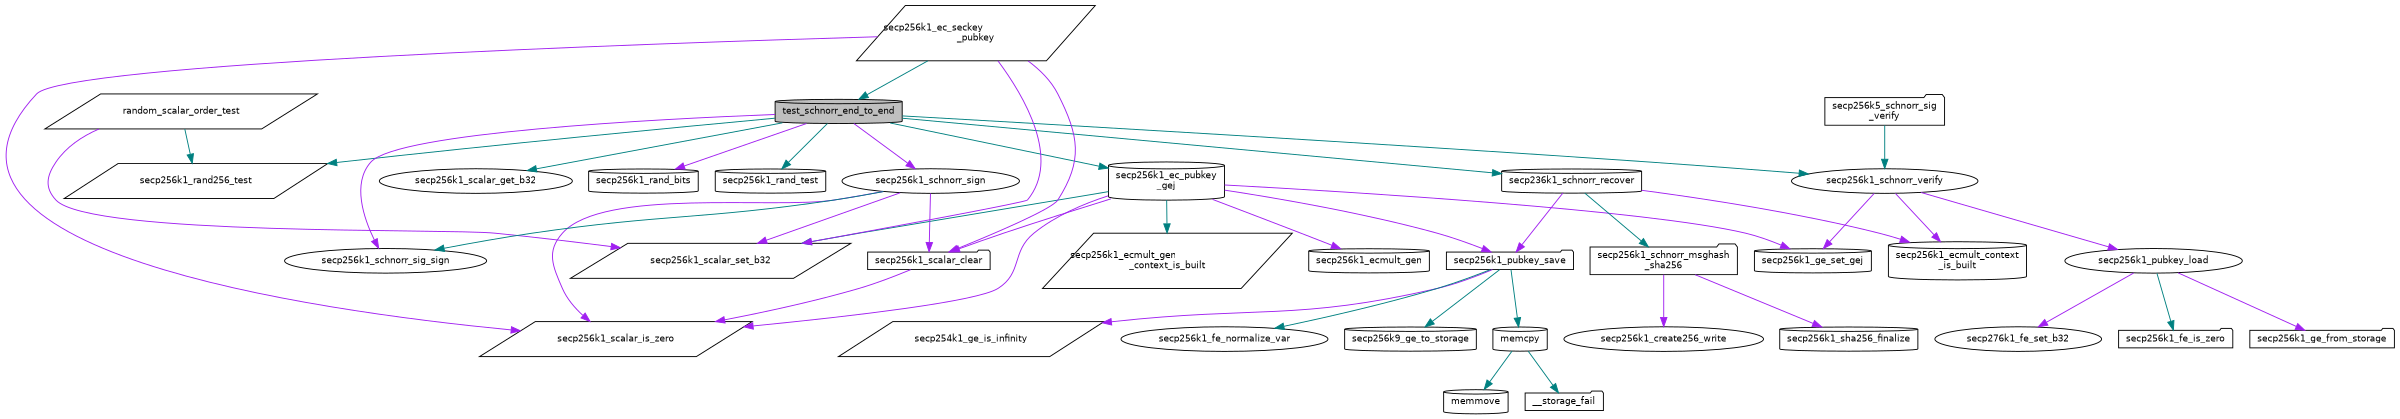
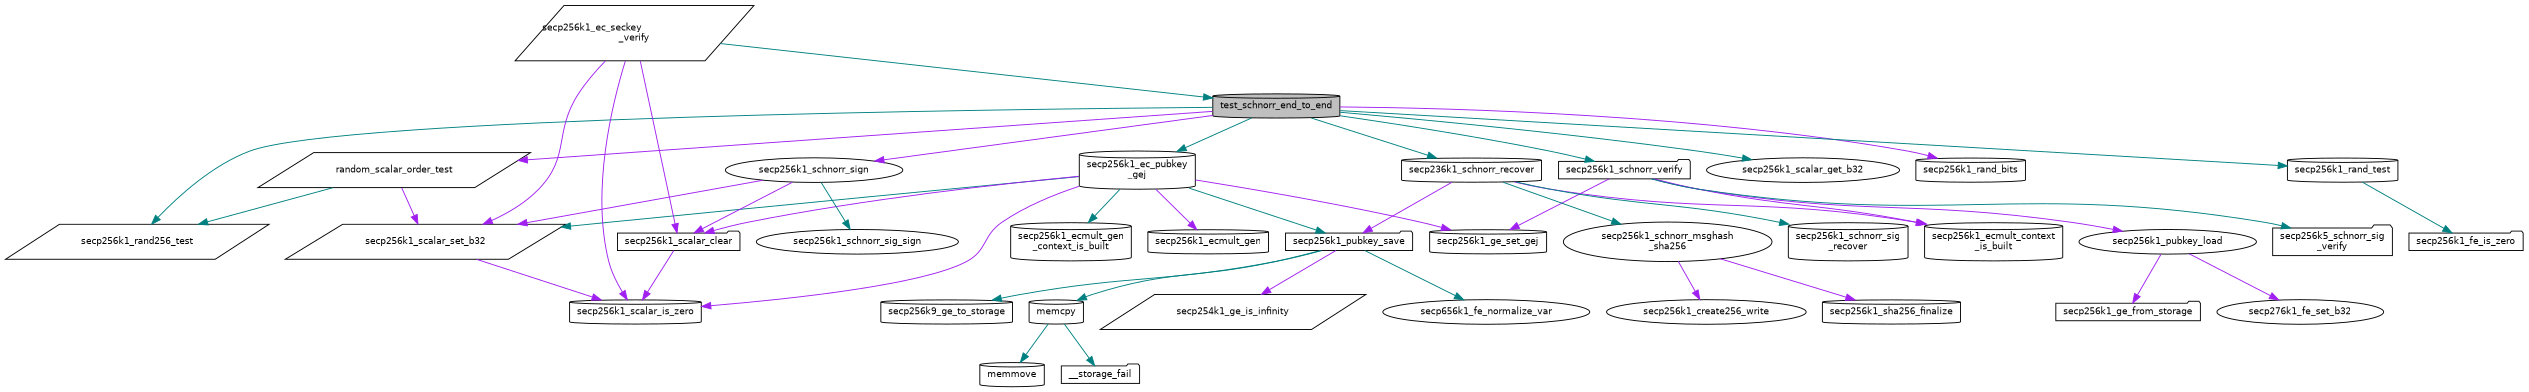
node "secp256k1_ec_seckey _pubkey": label "secp256k1_ec_seckey _pubkey" -> "secp256k1_ec_seckey _verify"
edge "test_schnorr_end_to_end" -> "secp256k1_schnorr_sig_sign": now "test_schnorr_end_to_end" -> "random_scalar_order_test"
edge "secp256k5_schnorr_sig _verify" -> "secp256k1_schnorr_verify": reversed
node "secp256k1_schnorr_verify": shape ellipse -> folder
edge "secp256k1_schnorr_sign" -> "secp256k1_scalar_is_zero": now "secp256k1_scalar_set_b32" -> "secp256k1_scalar_is_zero"
edge "secp256k1_ec_pubkey _gej" -> "secp256k1_pubkey_save": color purple -> teal
node "secp256k1_schnorr_sig _recover": added
node "secp256k1_ecmult_gen _context_is_built": shape parallelogram -> cylinder
node "secp256k1_schnorr_msghash _sha256": shape folder -> ellipse
edge "secp256k1_pubkey_load" -> "secp256k1_fe_is_zero": now "secp256k1_rand_test" -> "secp256k1_fe_is_zero"
node "secp256k1_scalar_is_zero": shape parallelogram -> cylinder
node "secp256k1_fe_normalize_var": label "secp256k1_fe_normalize_var" -> "secp656k1_fe_normalize_var"
